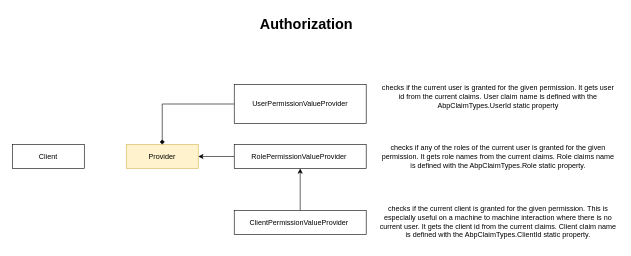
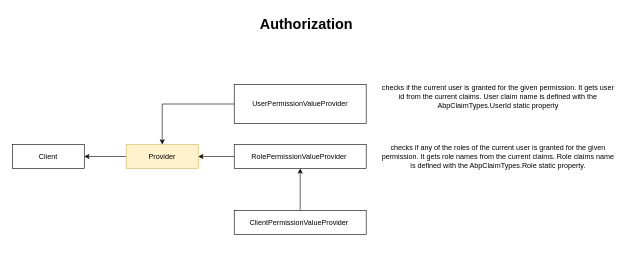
edge "UserPermissionValueProvider" -> "Provider": arrowhead diamond -> classic
edge "Provider" -> "Client": added
node "checks if the current client is granted for the given permission. This is especially useful on a machine to machine interaction where there is no current user. It gets the client id from the current claims. Client claim name is defined with the AbpClaimTypes.ClientId static property.": removed
